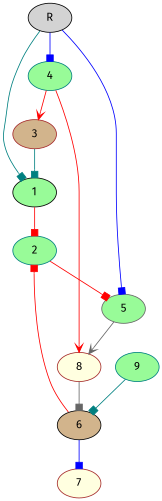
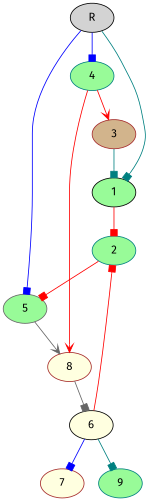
edge "9" -> "6": reversed
node "6": fillcolor tan -> lightyellow
